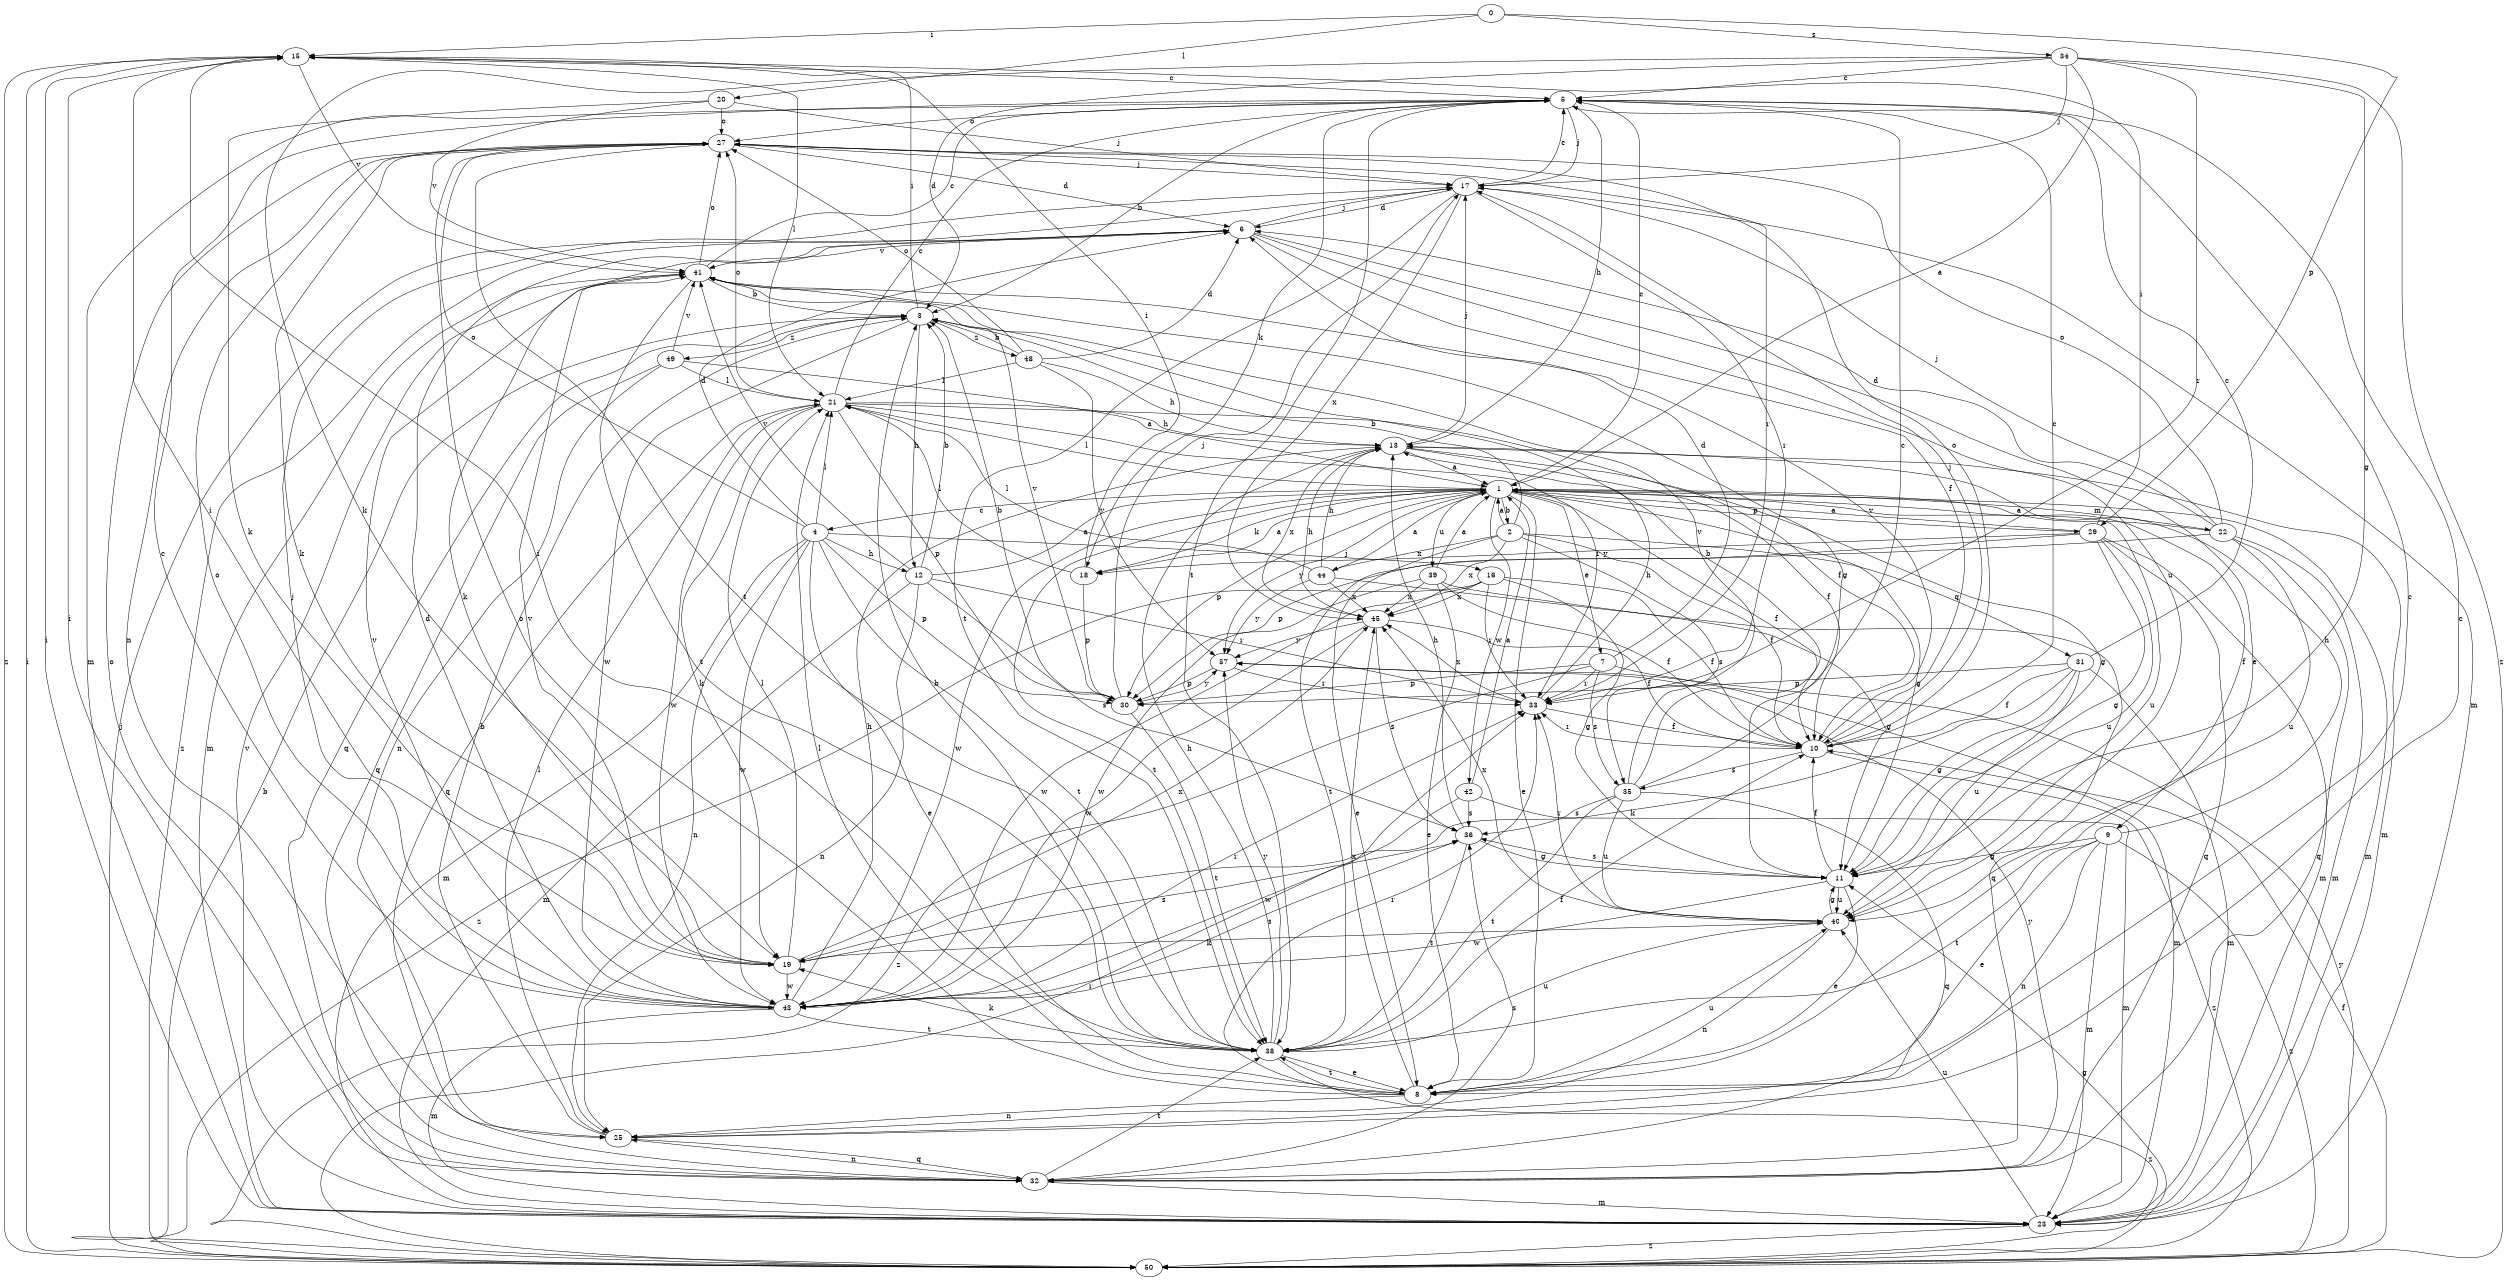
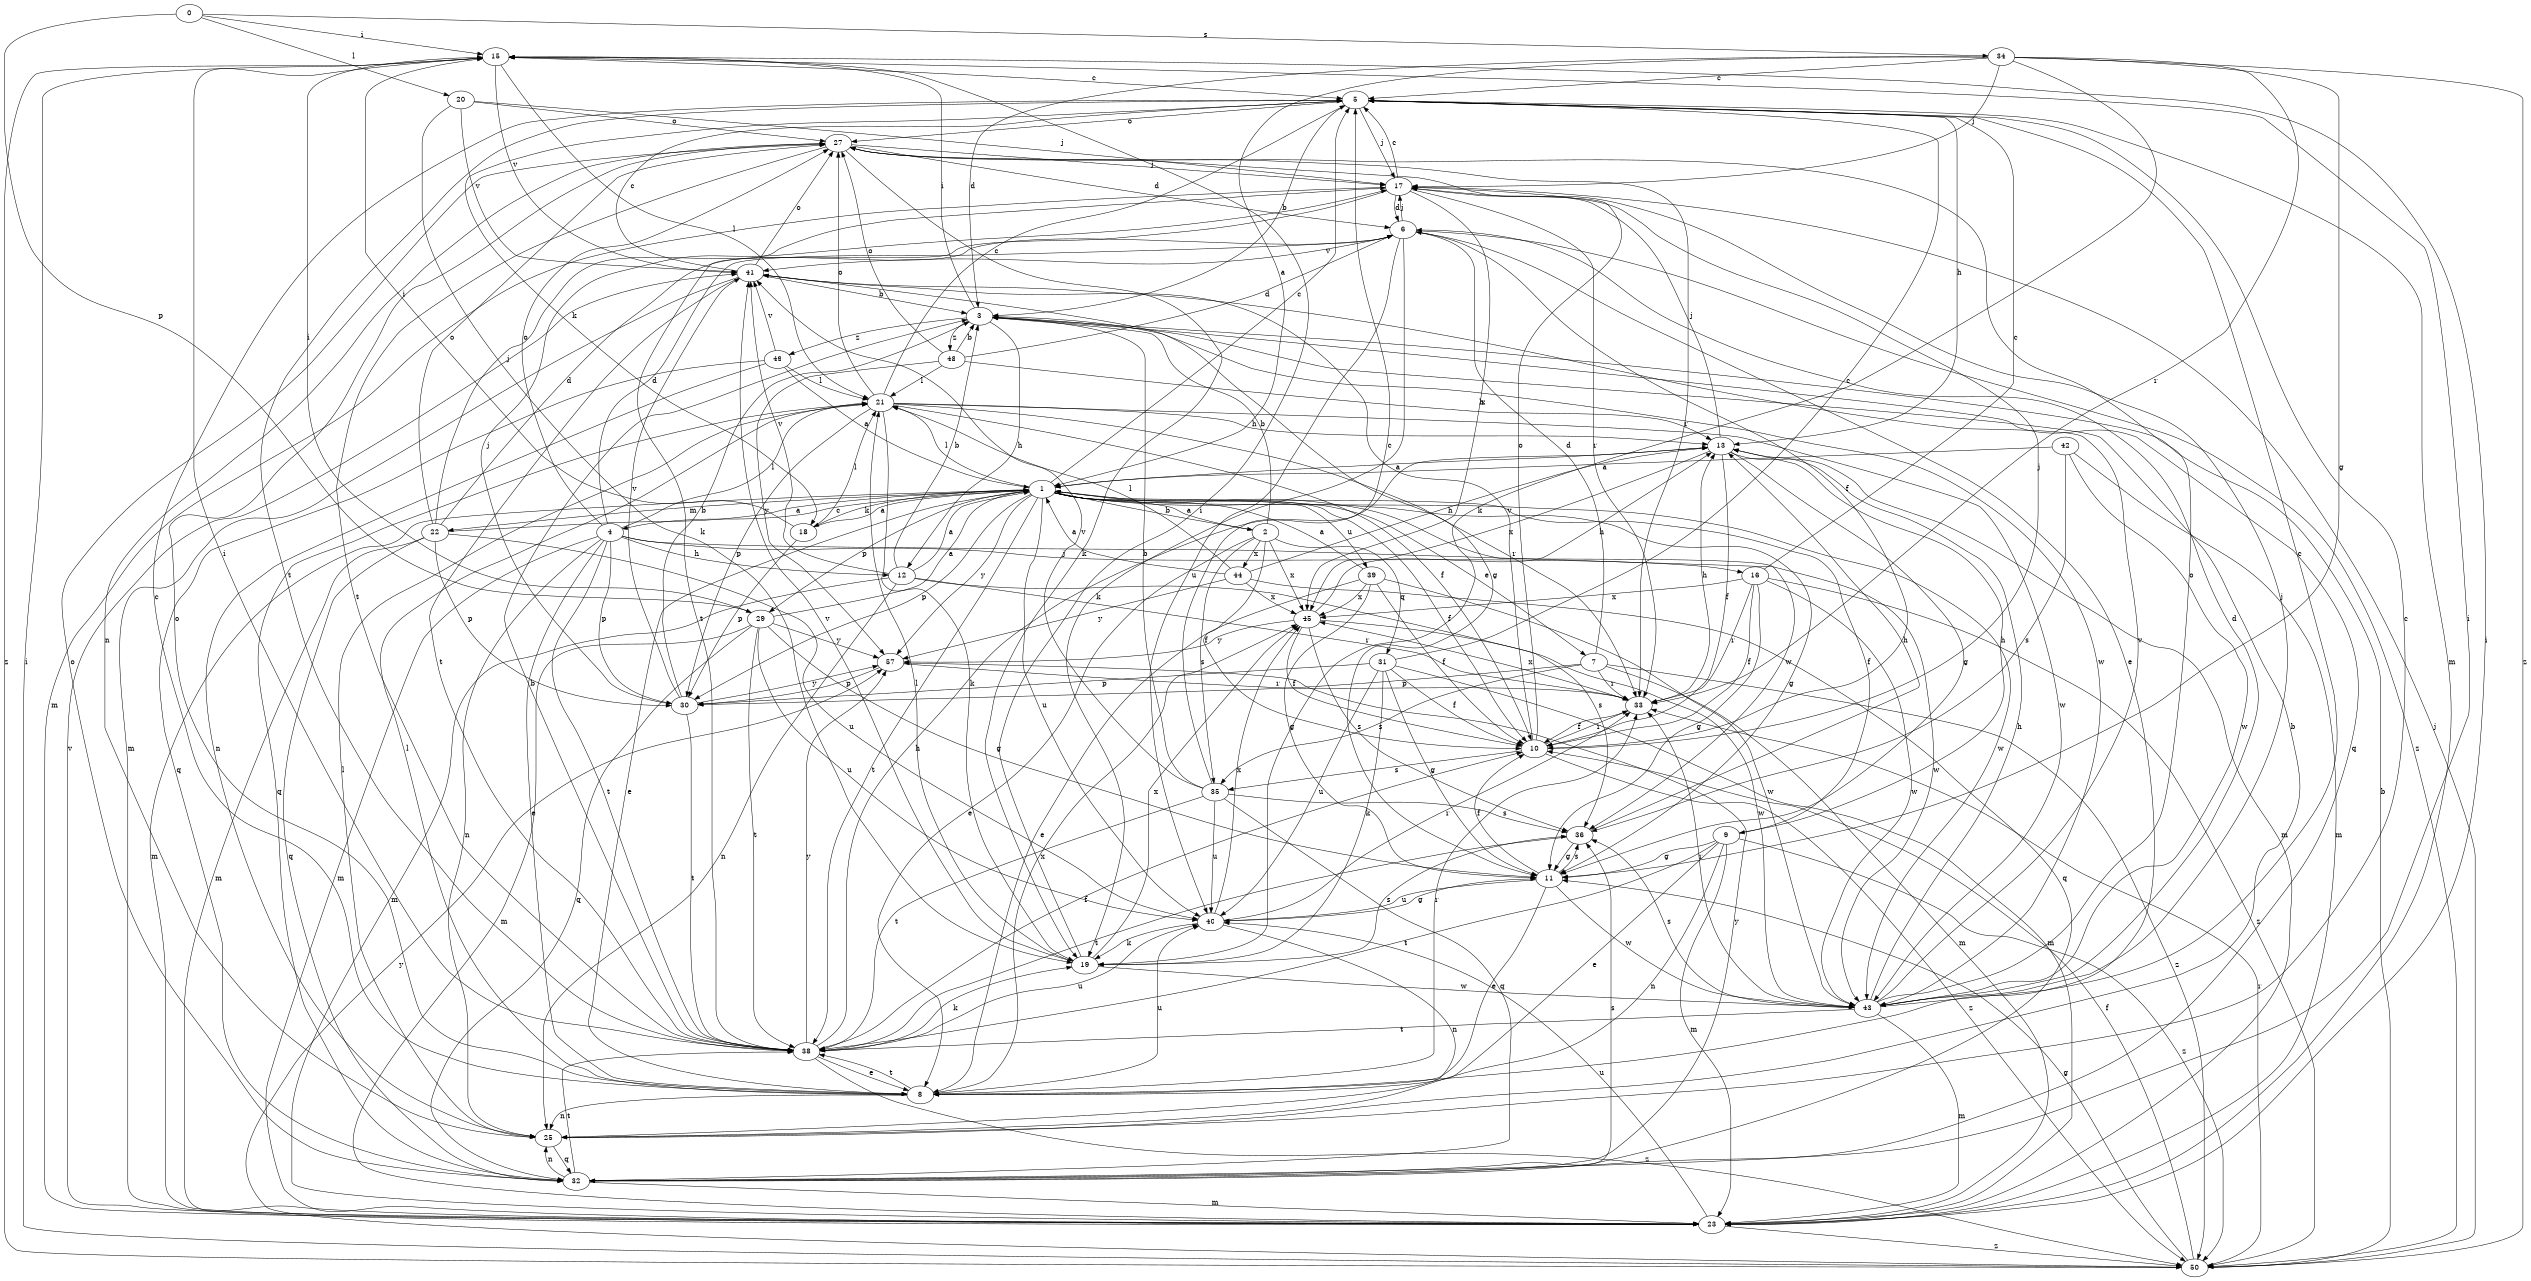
edge "10" -> "5": now "16" -> "5"
edge "29" -> "18": now "29" -> "57"
edge "1" -> "42": now "1" -> "36"
